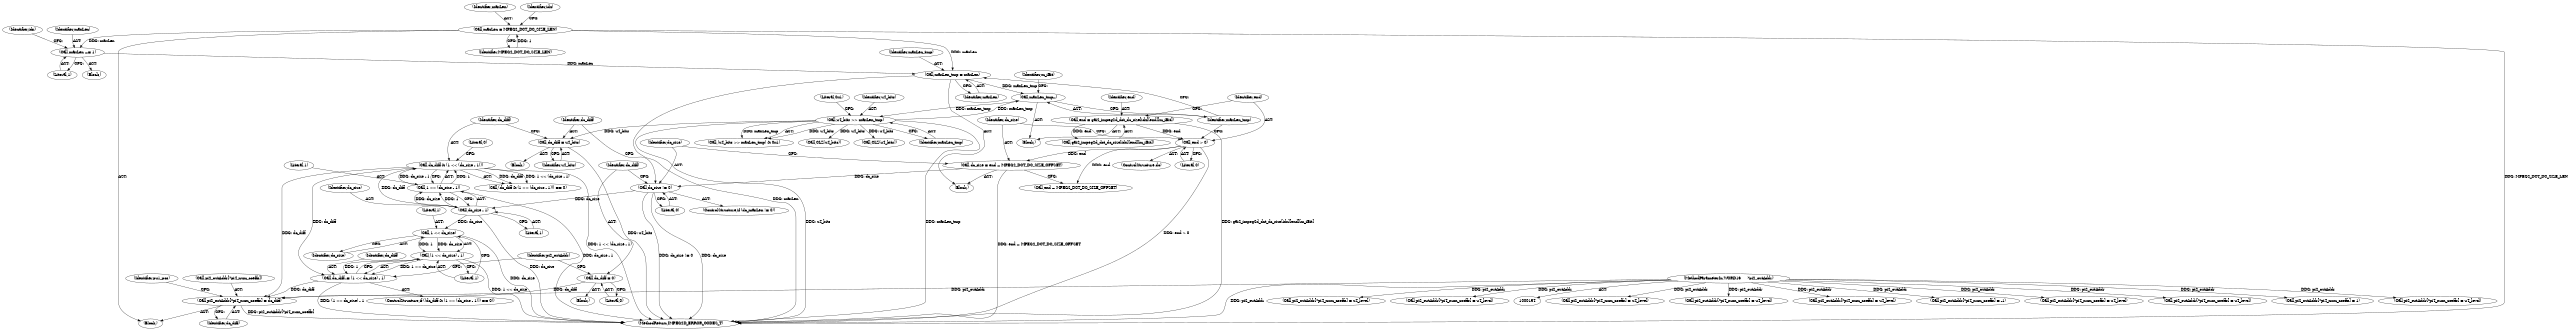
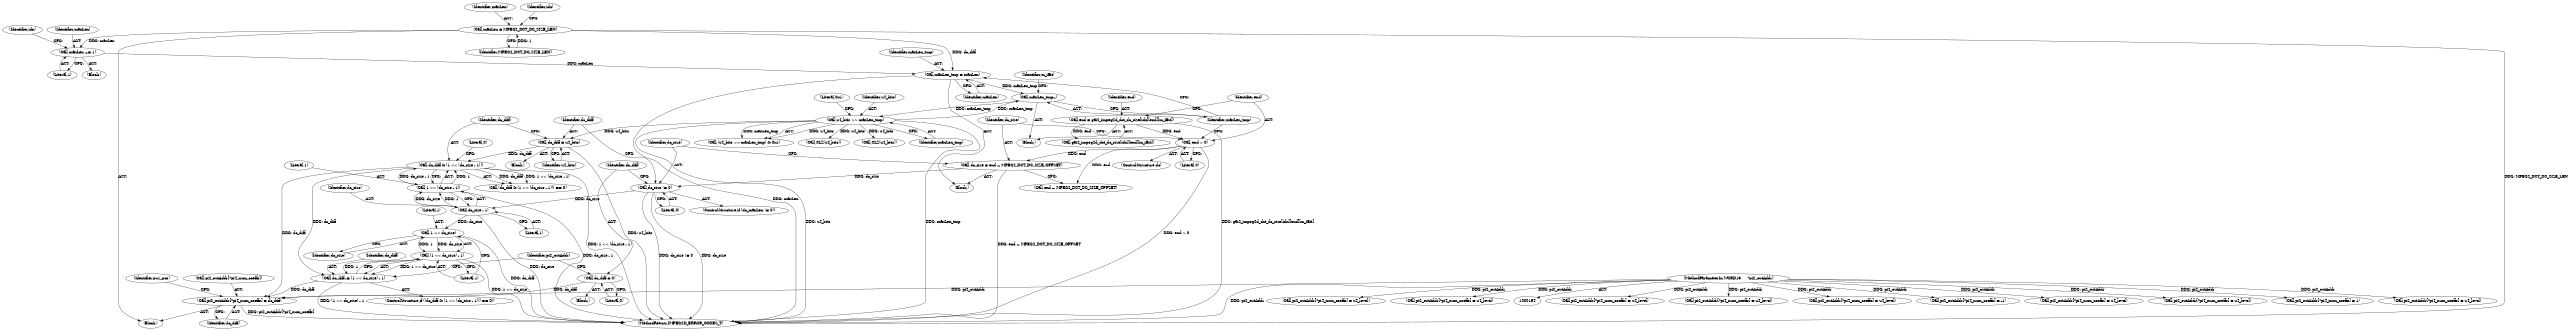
edge "(Call,maxLen = MPEG2_DCT_DC_SIZE_LEN)" -> "(Call,maxLen_tmp = maxLen)": label "DDG: maxLen" -> "DDG: dc_diff"
edge "(Call,dc_size - 1)" -> "(Call,dc_diff & (1 << (dc_size - 1)))": now "(Call,dc_diff = u4_bits)" -> "(Call,dc_diff & (1 << (dc_size - 1)))"
edge "(Call,1 << dc_size)" -> "(MethodReturn,IMPEG2D_ERROR_CODES_T)": label "DDG: dc_size" -> "DDG: dc_diff"
